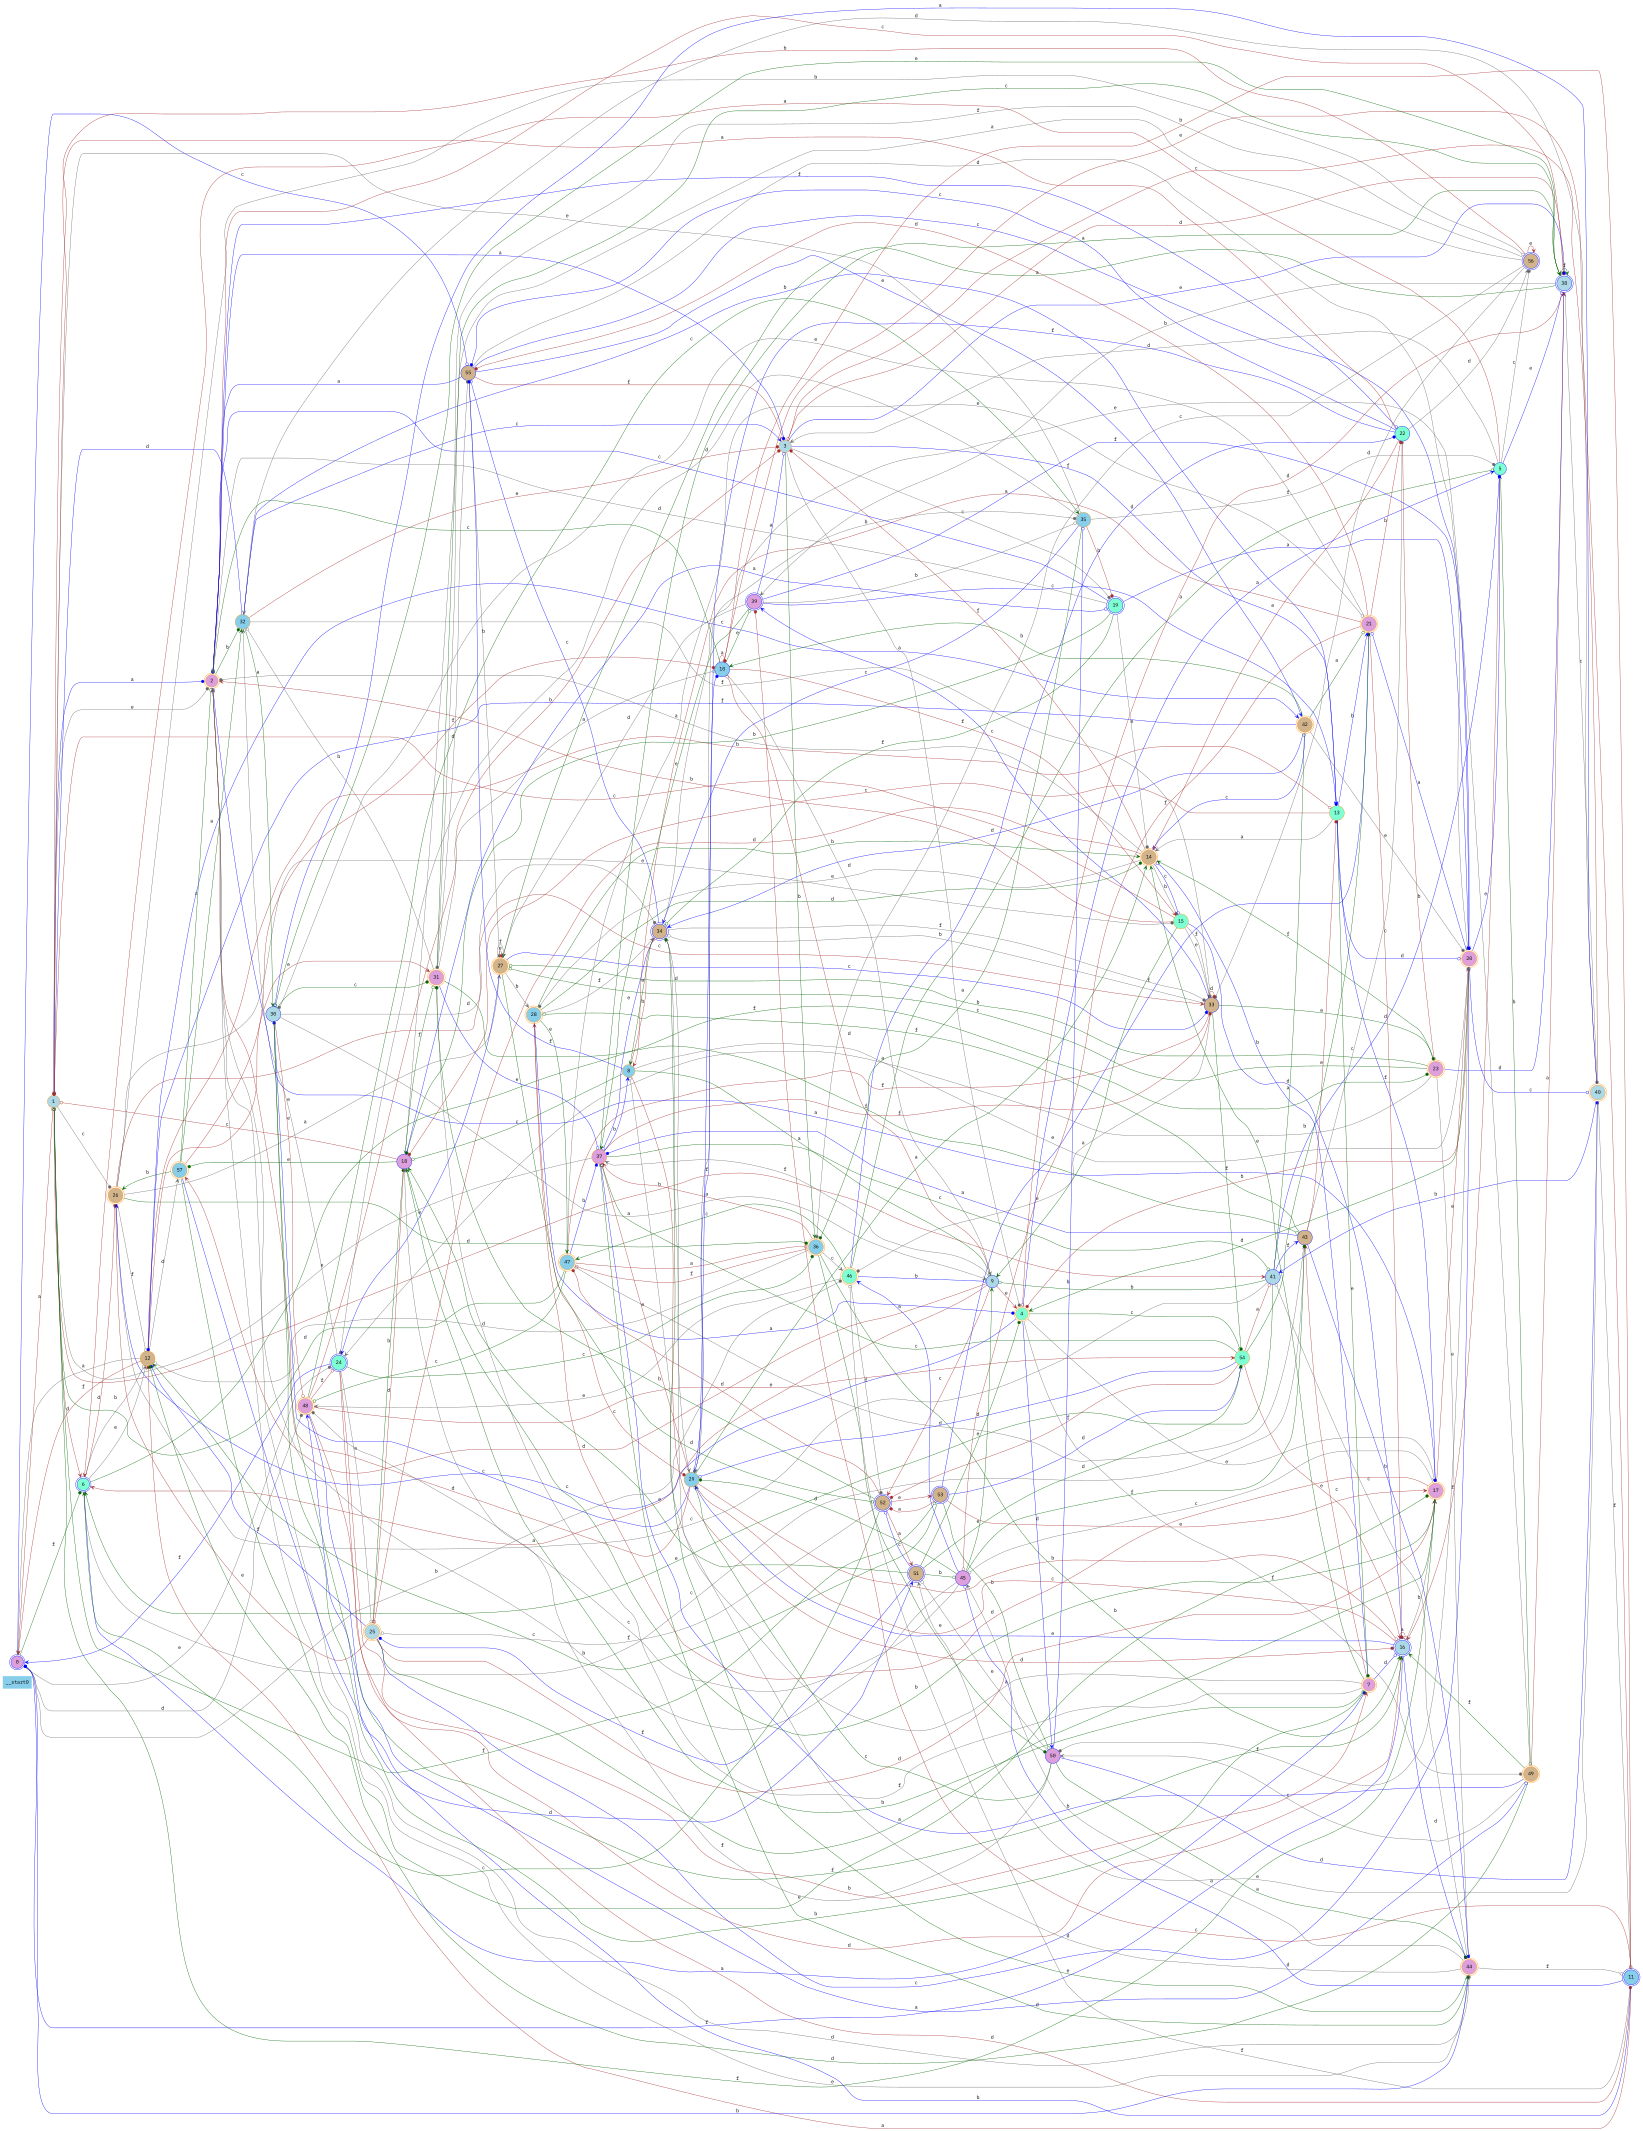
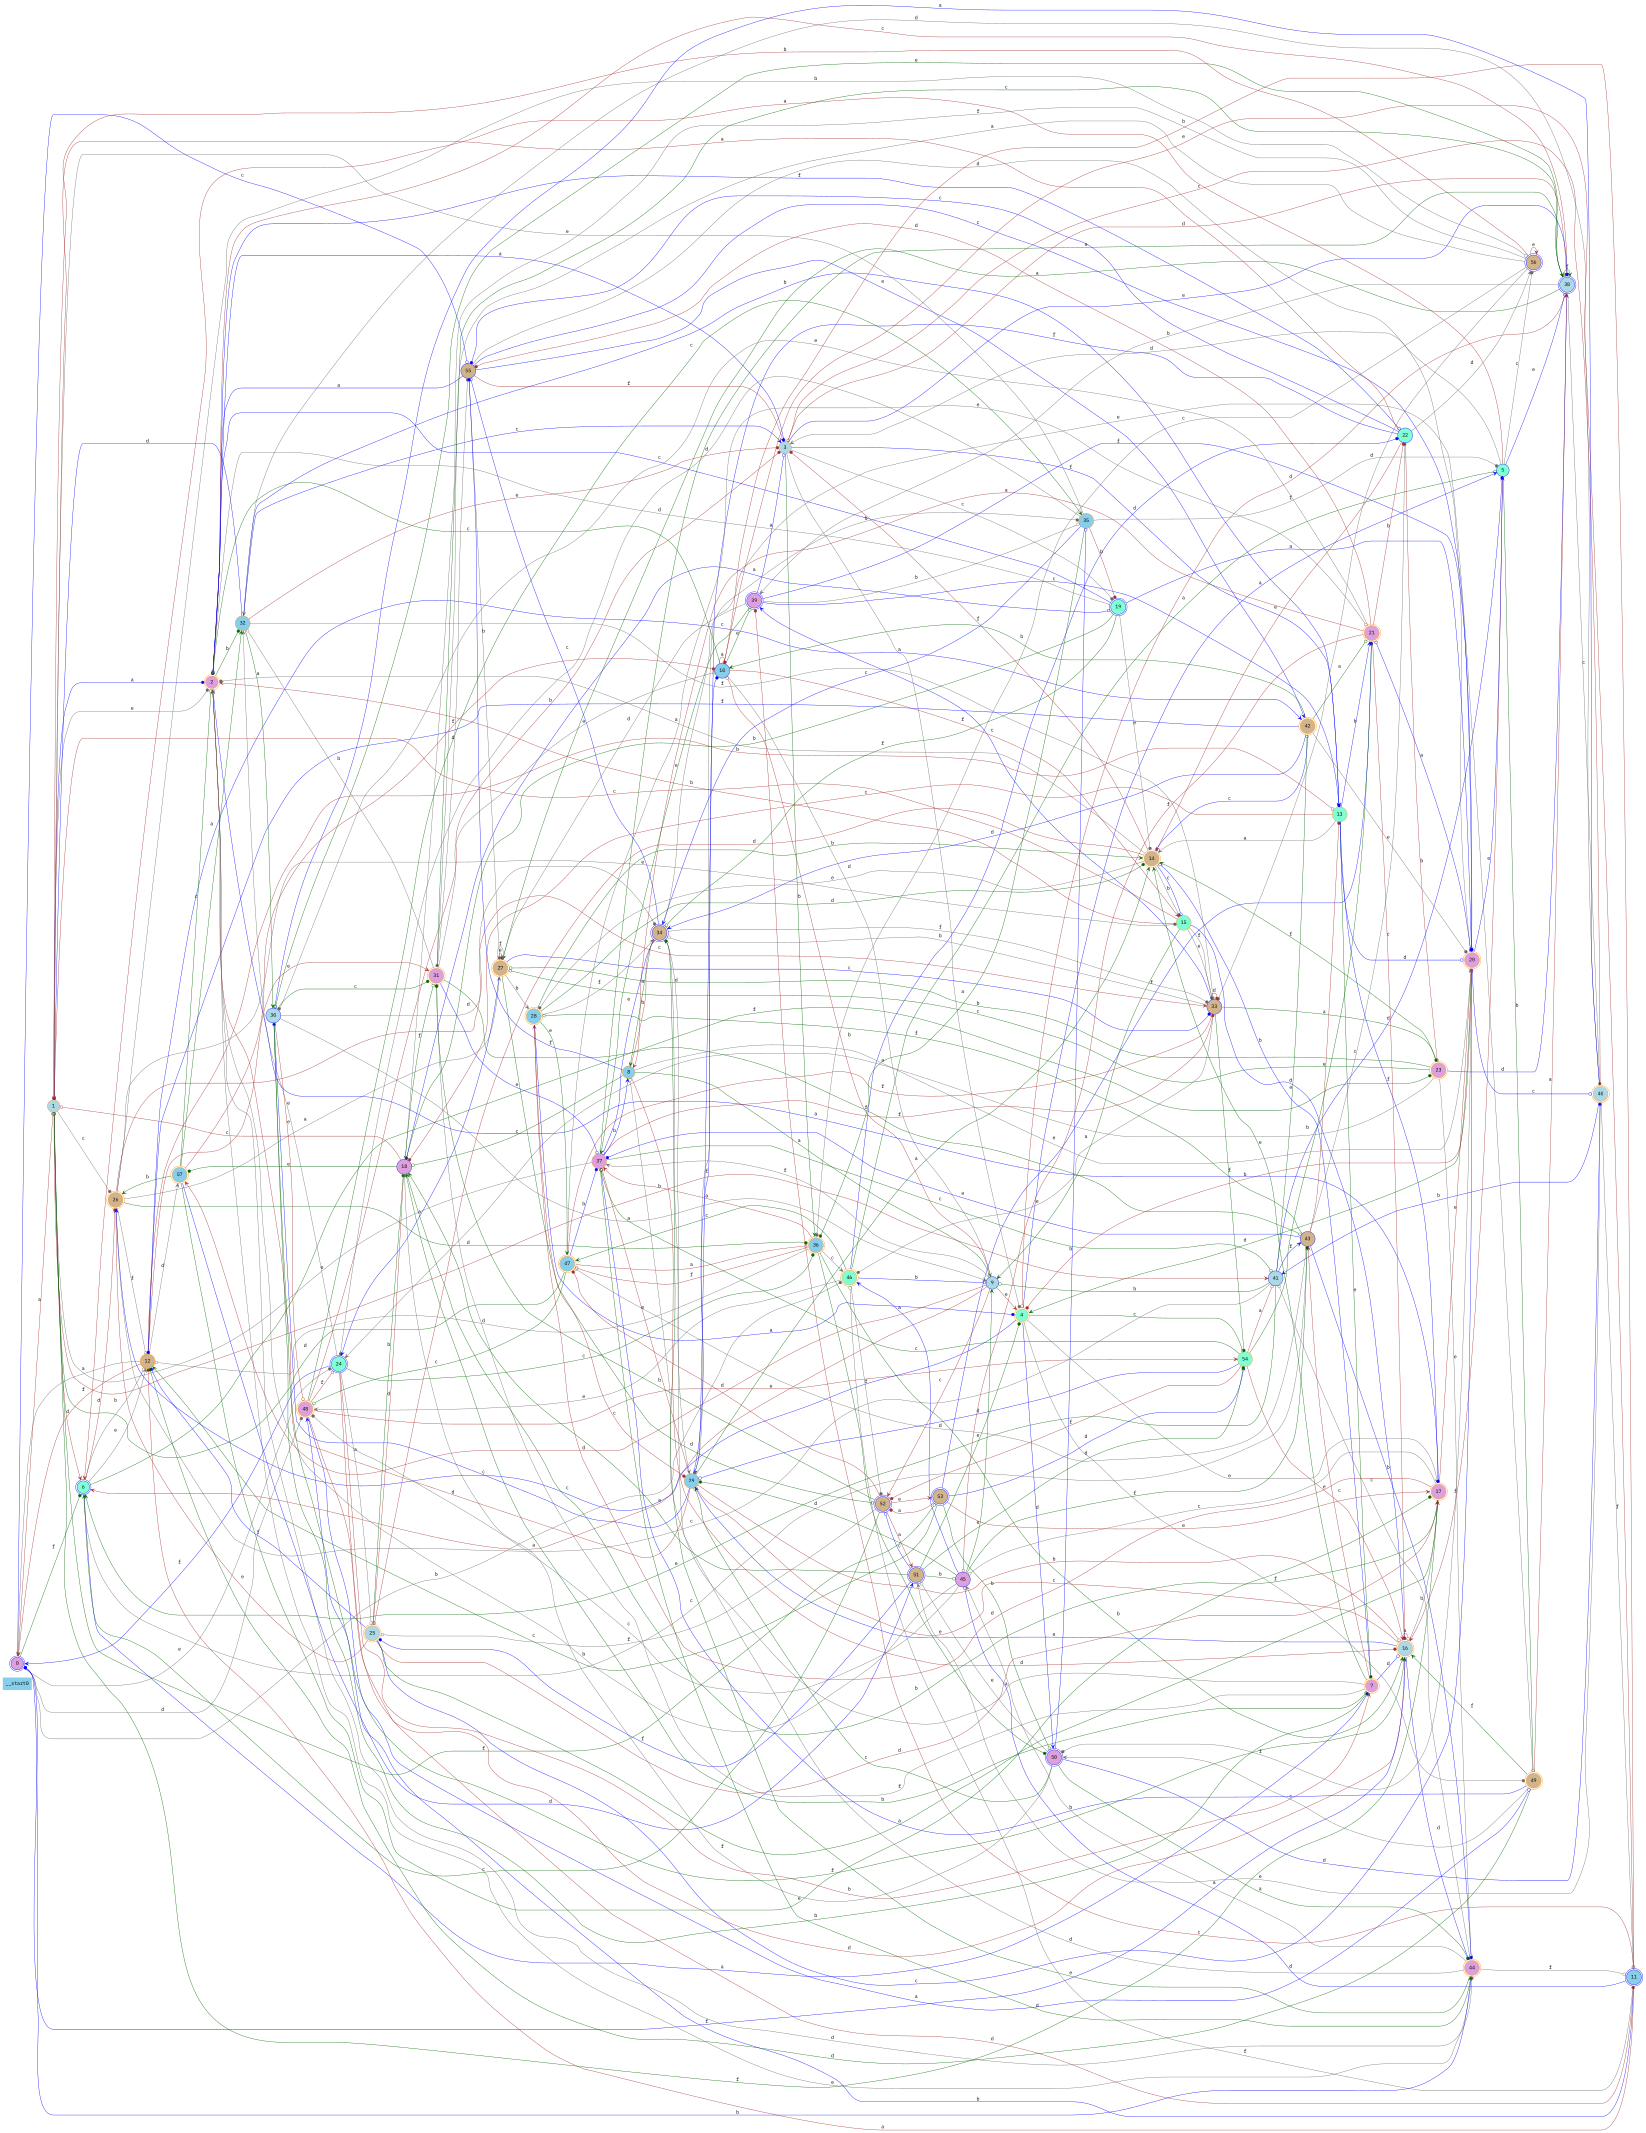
edge "9" -> "10": label "d" -> "b"
node "16": color blue -> darkorange
node "50": shape circle -> doublecircle
